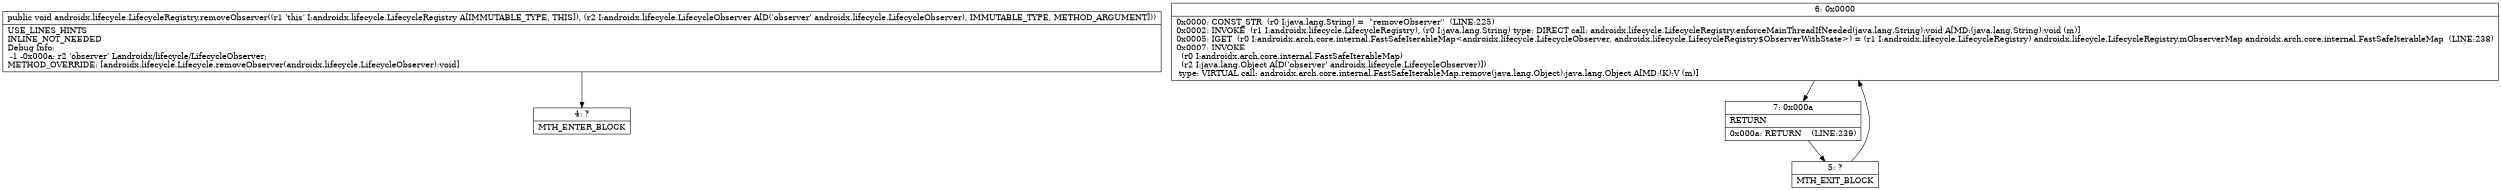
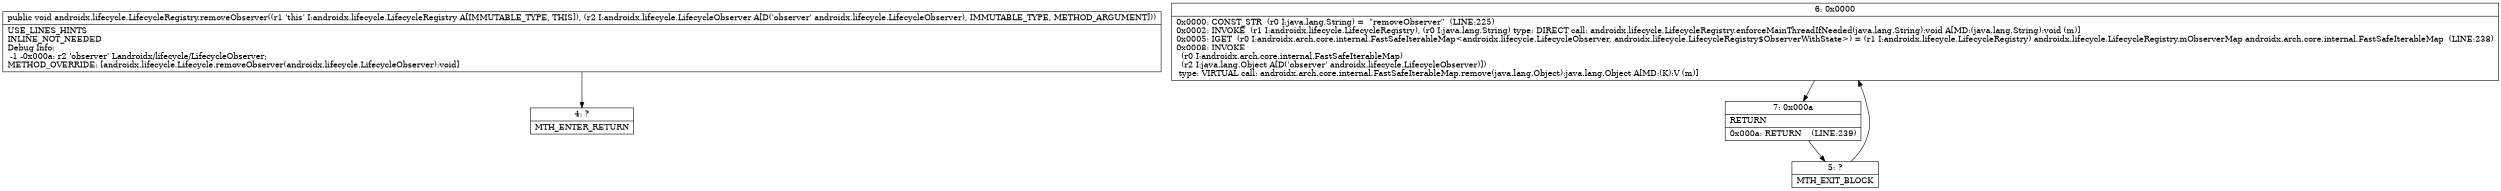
node "6: 0x0000": text "0x0007: INVOKE" -> "0x0008: INVOKE"
node "4: ?": text "MTH_ENTER_BLOCK" -> "MTH_ENTER_RETURN"
